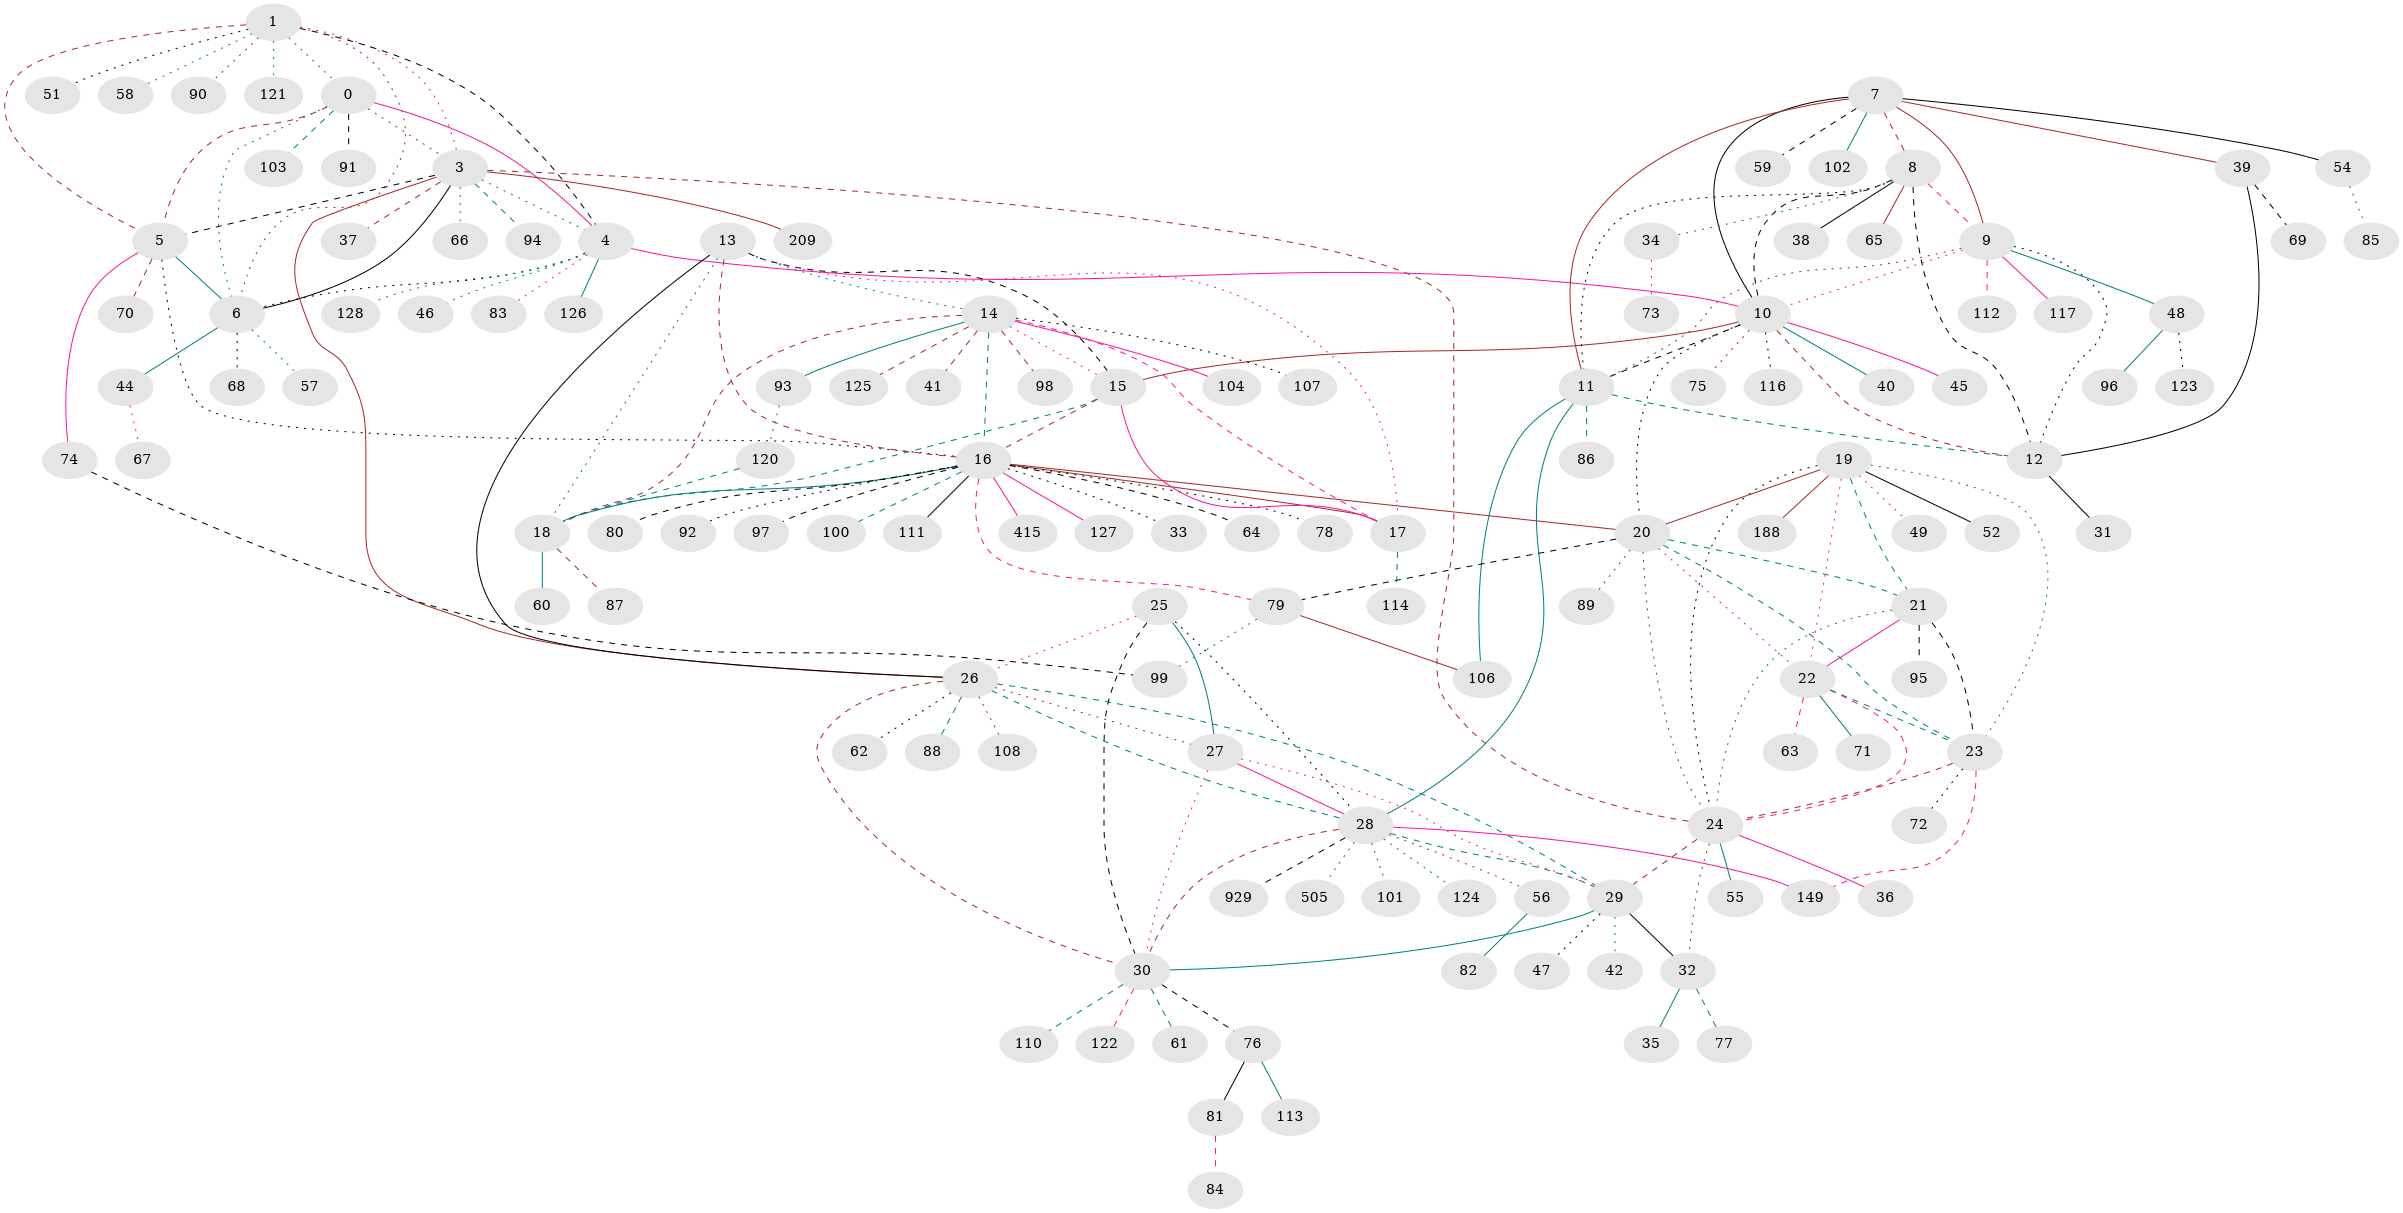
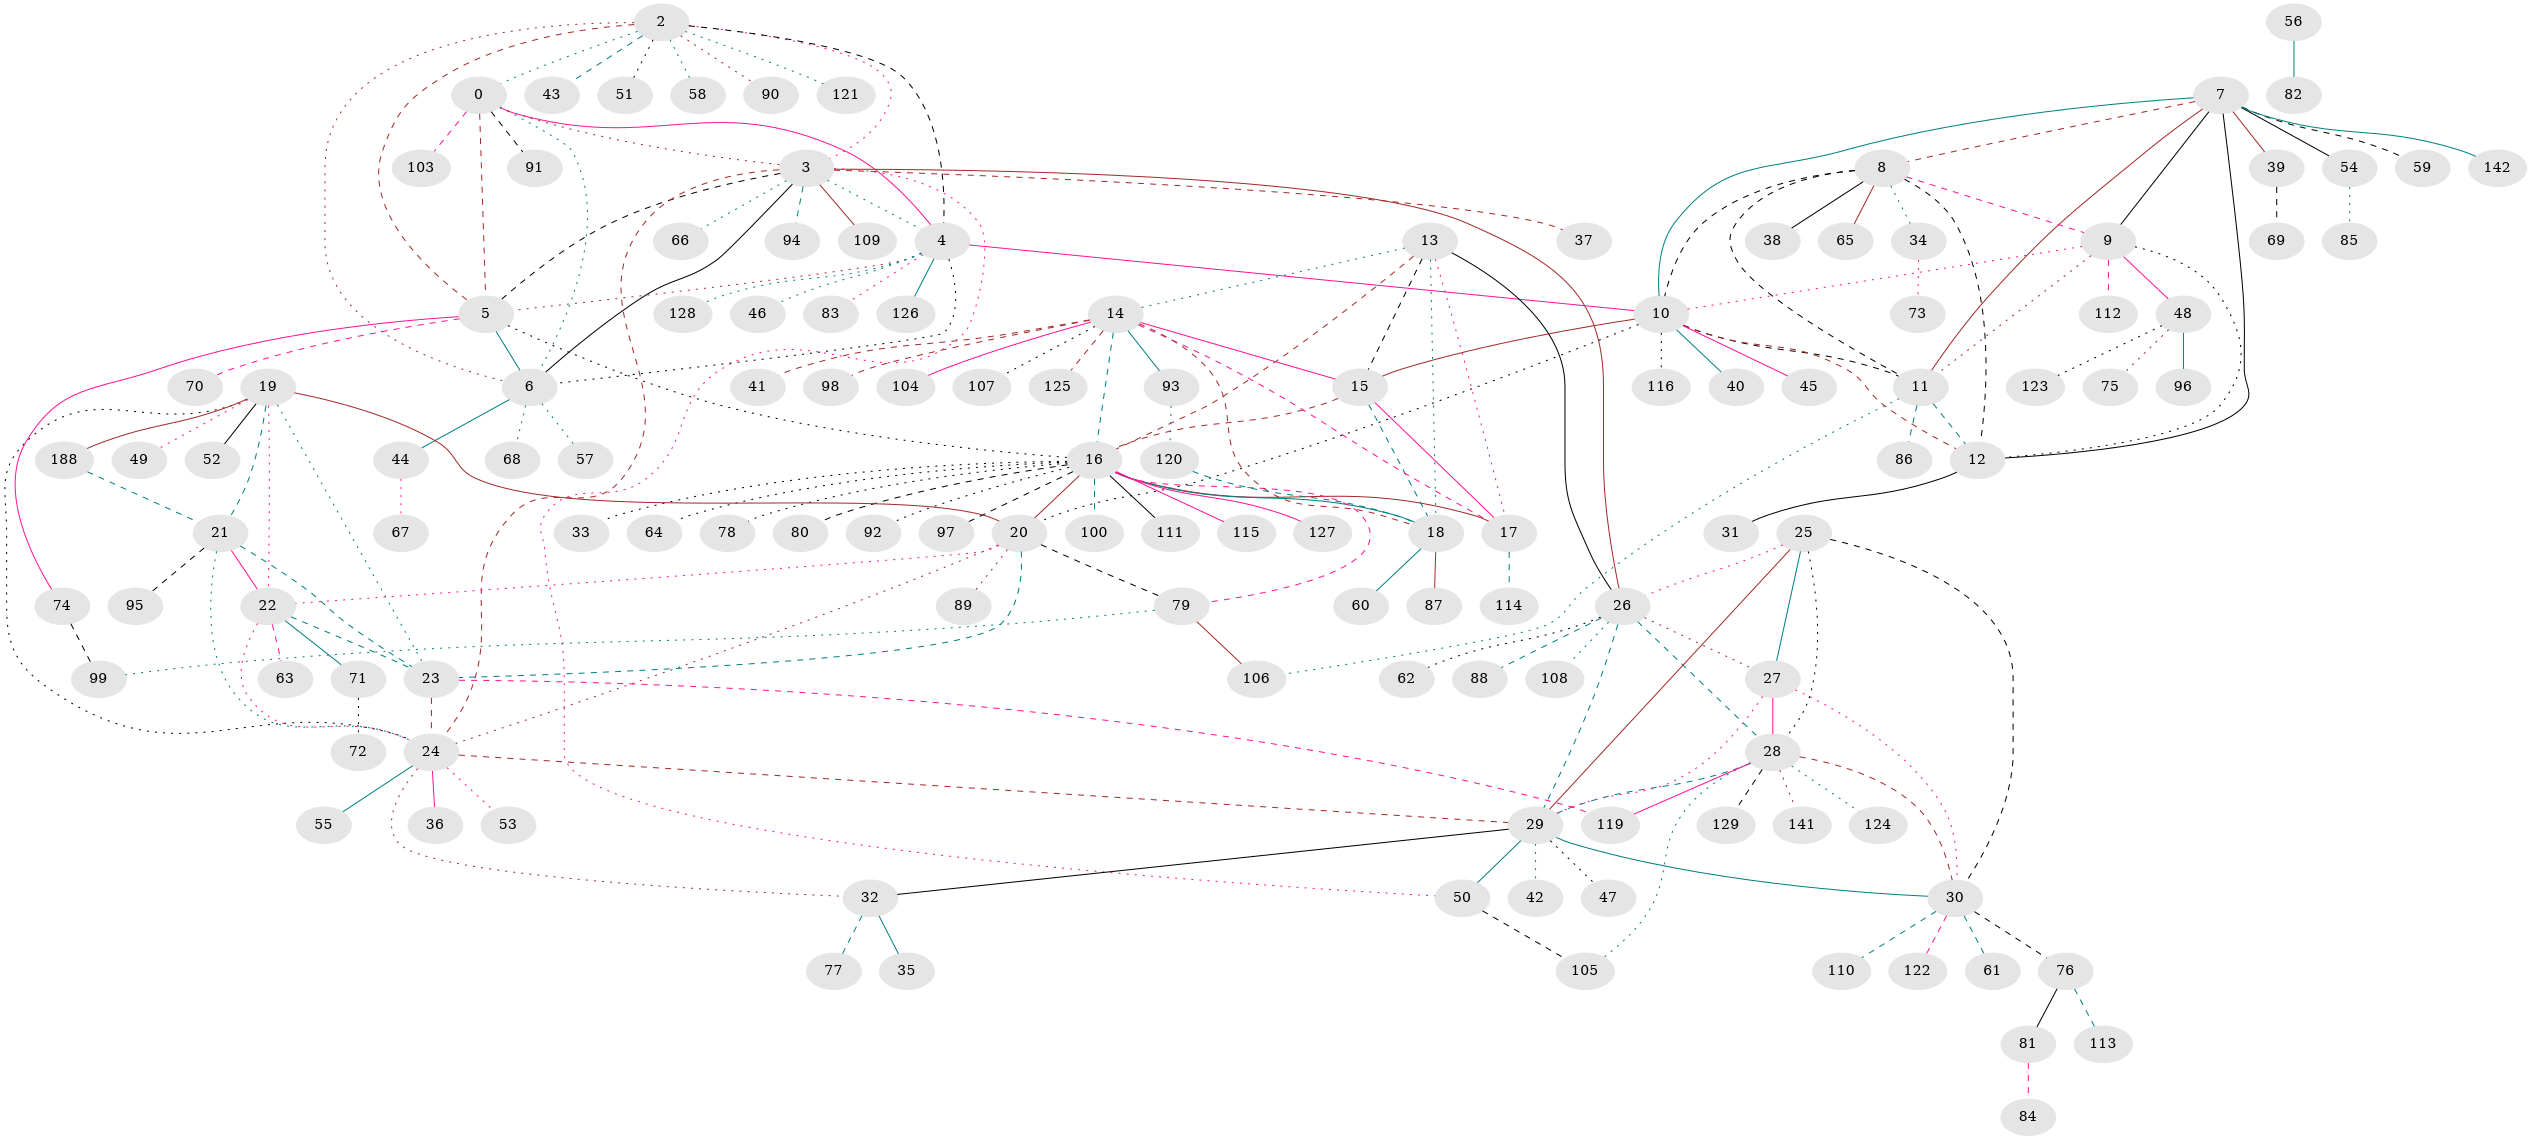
node "1": label "1" -> "2"
node "43": added
edge "0" -- "103": color teal -> deeppink
edge "7" -- "9": color brown -> black
edge "7" -- "10": color black -> teal
node "102": label "102" -> "142"
edge "8" -- "11": style dotted -> dashed
node "209": label "209" -> "109"
edge "5" -- "70": color brown -> deeppink
edge "9" -- "48": color teal -> deeppink
edge "4" -- "5": added
node "117": removed
edge "6" -- "68": color black -> teal
edge "14" -- "15": style dotted -> solid
edge "10" -- "75": now "48" -- "75"
edge "39" -- "12": now "7" -- "12"
edge "16" -- "64": style dashed -> dotted
edge "11" -- "106": style solid -> dotted
node "415": label "415" -> "115"
edge "20" -- "21": now "188" -- "21"
edge "18" -- "87": style dashed -> solid
edge "11" -- "28": removed
edge "21" -- "23": color black -> teal
edge "25" -- "29": added
edge "26" -- "108": color brown -> teal
edge "22" -- "24": style dashed -> dotted
edge "23" -- "72": now "71" -- "72"
node "53": added
edge "26" -- "30": removed
edge "28" -- "56": removed
node "929": label "929" -> "129"
node "505": label "505" -> "105"
node "101": label "101" -> "141"
node "50": added
node "149": label "149" -> "119"
edge "76" -- "113": style solid -> dashed
